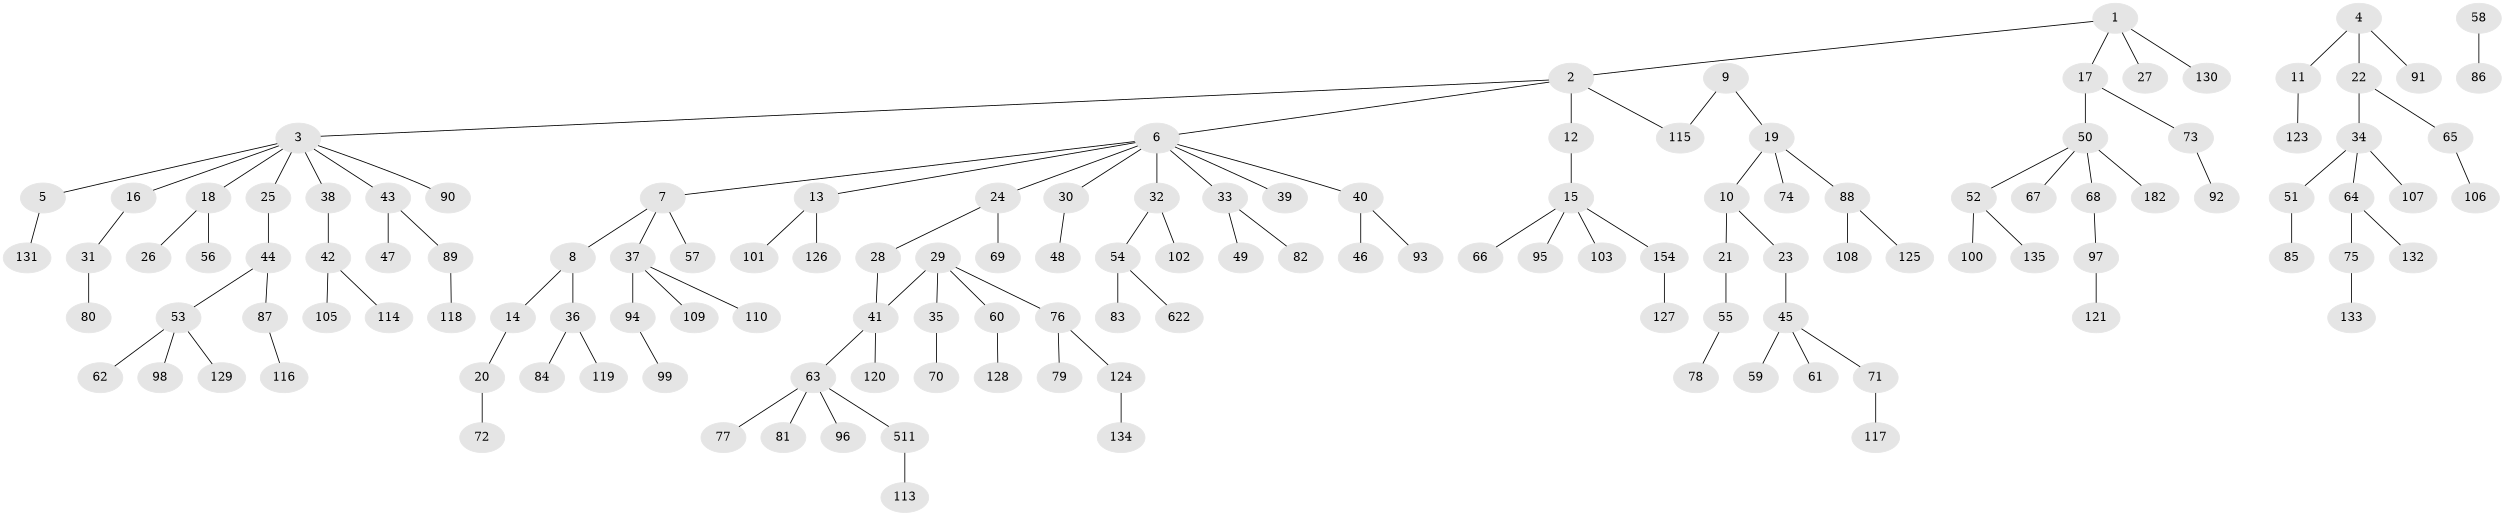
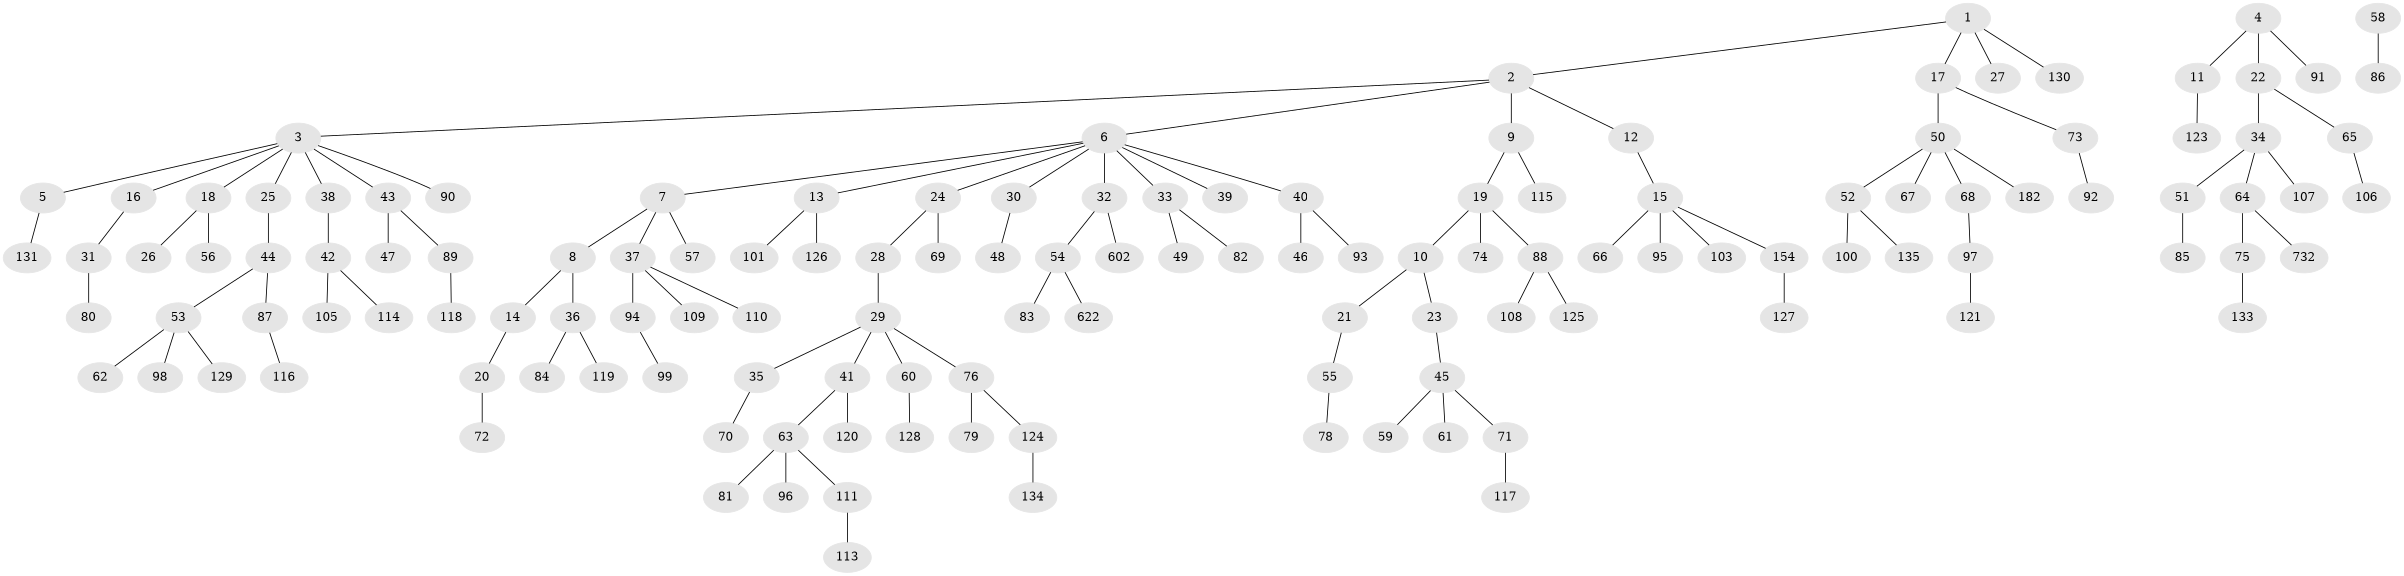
edge "2" -- "115": now "2" -- "9"
node "102": label "102" -> "602"
node "132": label "132" -> "732"
edge "28" -- "41": now "28" -- "29"
node "77": removed
node "511": label "511" -> "111"
